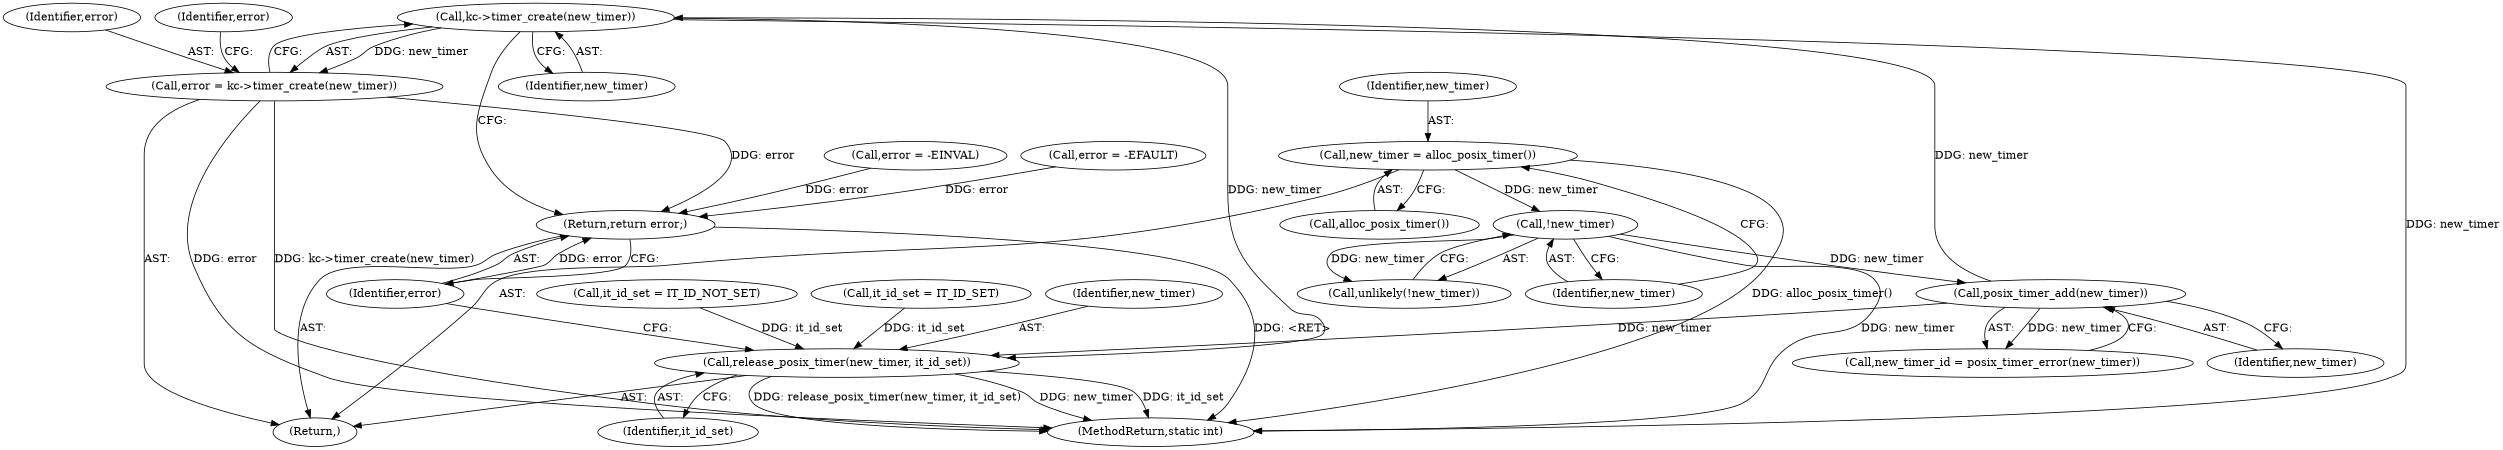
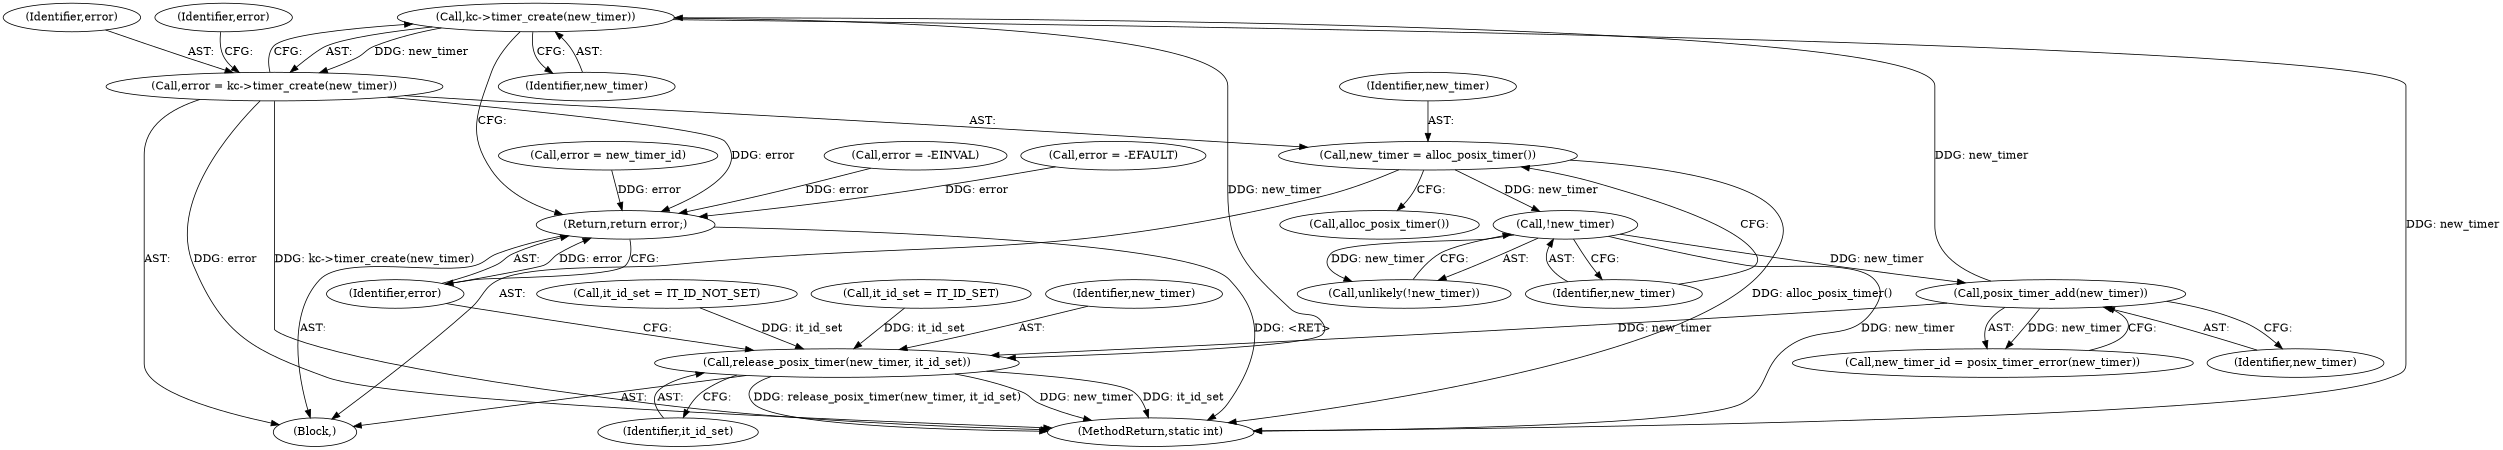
node "(Call,error = new_timer_id)": added
edge "(Call,alloc_posix_timer())" -> "(Call,new_timer = alloc_posix_timer())": now "(Call,error = kc->timer_create(new_timer))" -> "(Call,new_timer = alloc_posix_timer())"
node "(Return,)": label "(Return,)" -> "(Block,)"
